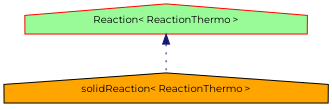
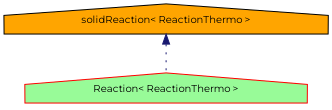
edge "solidReaction< ReactionThermo >" -> "Reaction< ReactionThermo >": reversed
